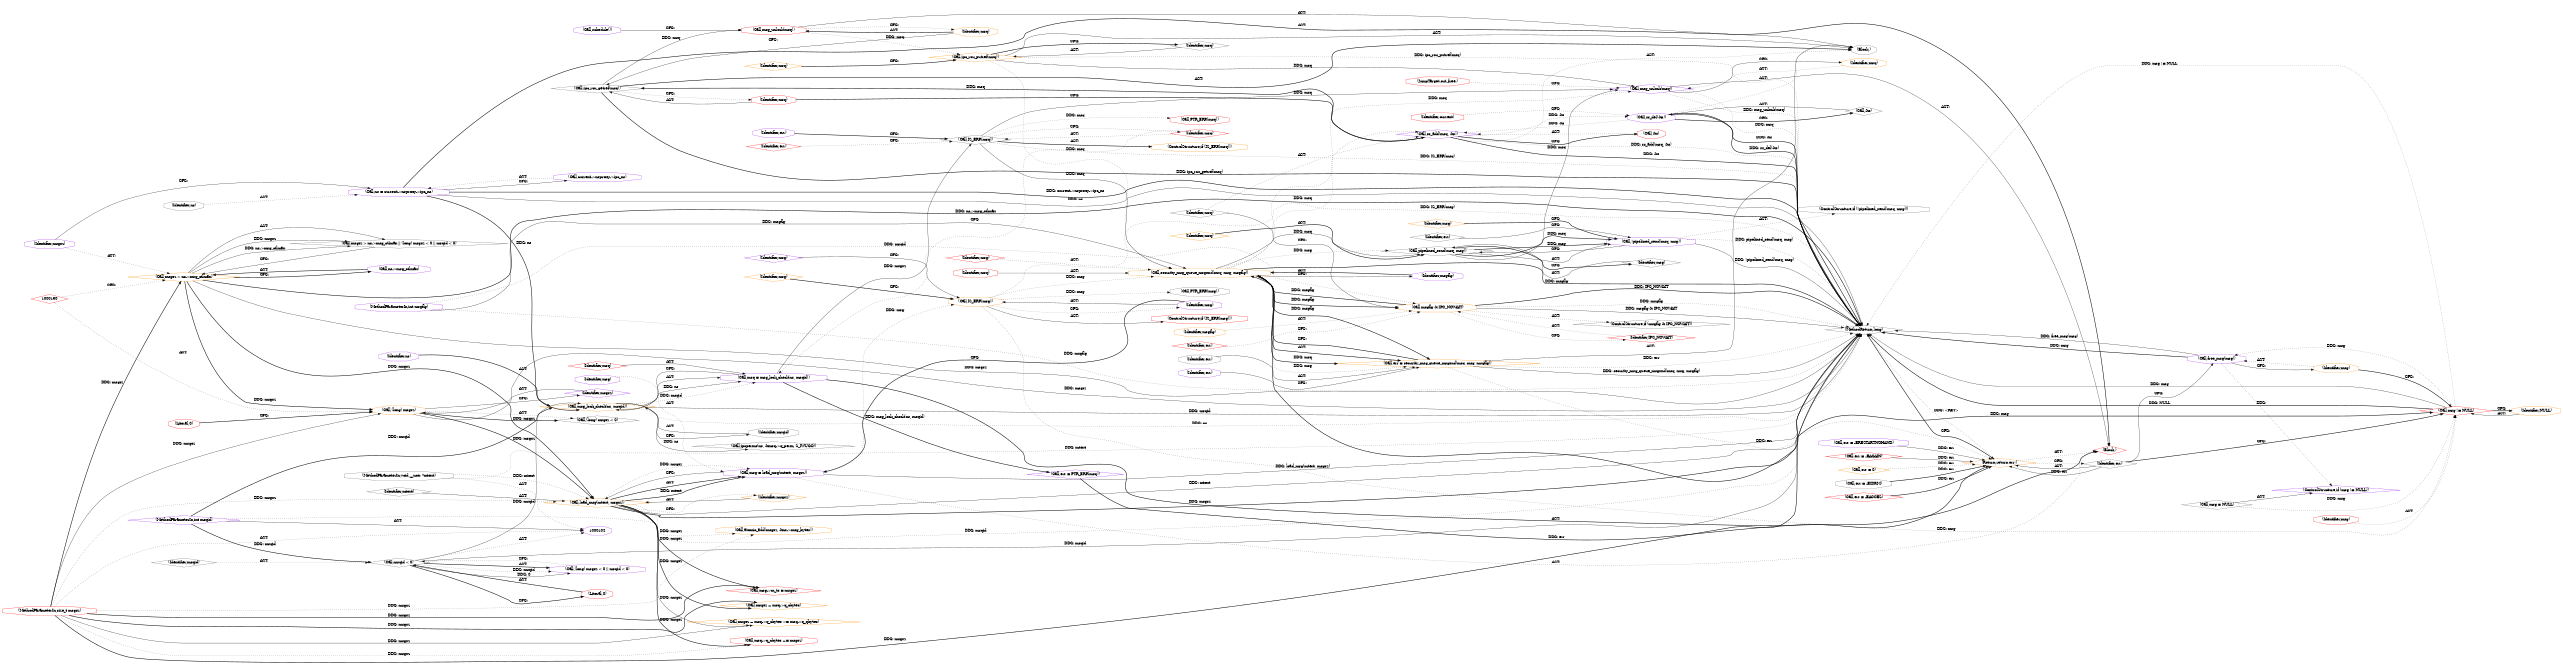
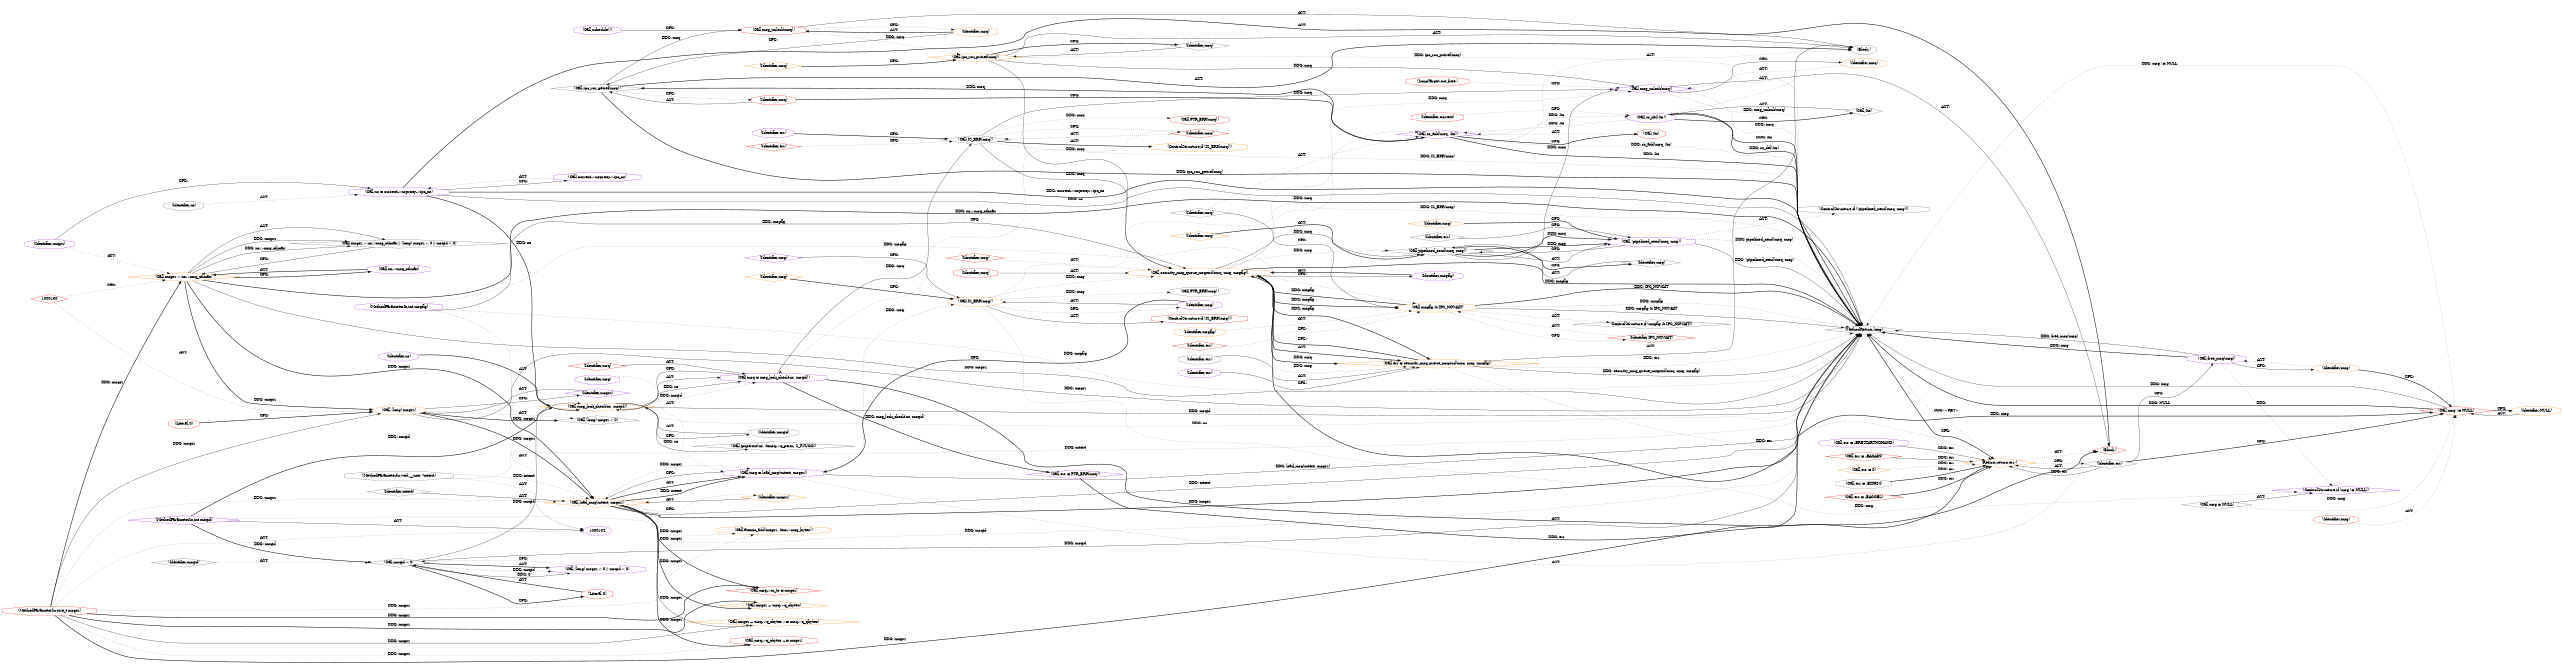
edge "(Call,ipc_rcu_putref(msq))" -> "(Call,security_msg_queue_msgsnd(msq, msg, msgflg))": style dotted -> solid
edge "(MethodParameterIn,int msgflg)" -> "(Call,msgflg & IPC_NOWAIT)": label "DDG: msqid" -> "DDG: msgflg"
edge "(Call,msq = msg_lock_check(ns, msqid))" -> "(Call,IS_ERR(msq))": label "DDG: msgsz" -> "DDG: msq"
edge "(Call,msg != NULL)" -> "(Call,free_msg(msg))": removed, label "DDG: msg"
edge "(Call,IS_ERR(msg))" -> "(Call,msg != NULL)": now "(Call,IS_ERR(msg))" -> "(ControlStructure,if (msg != NULL))"
edge "(Call,msqid < 0)" -> "1000102": now "(MethodParameterIn,int msgflg)" -> "1000102"
